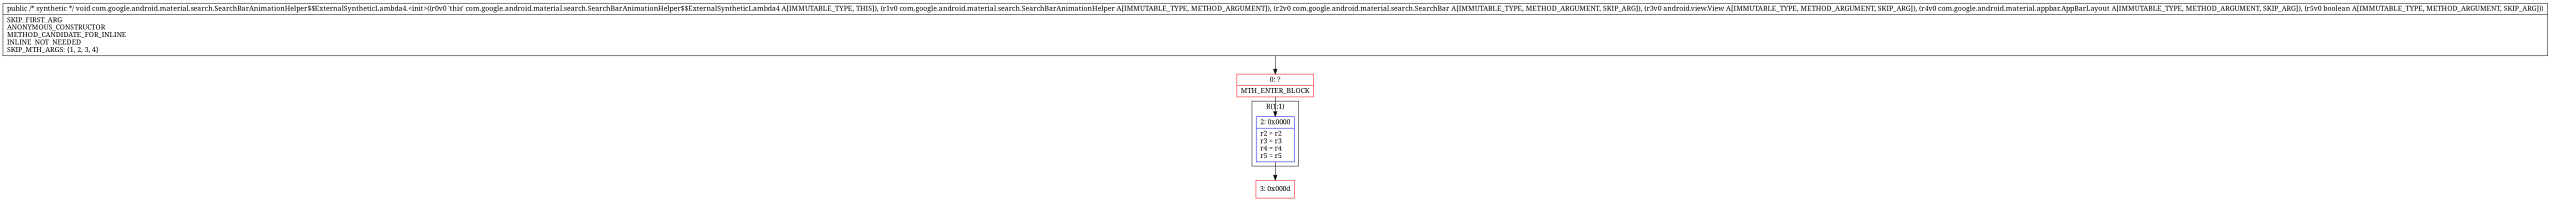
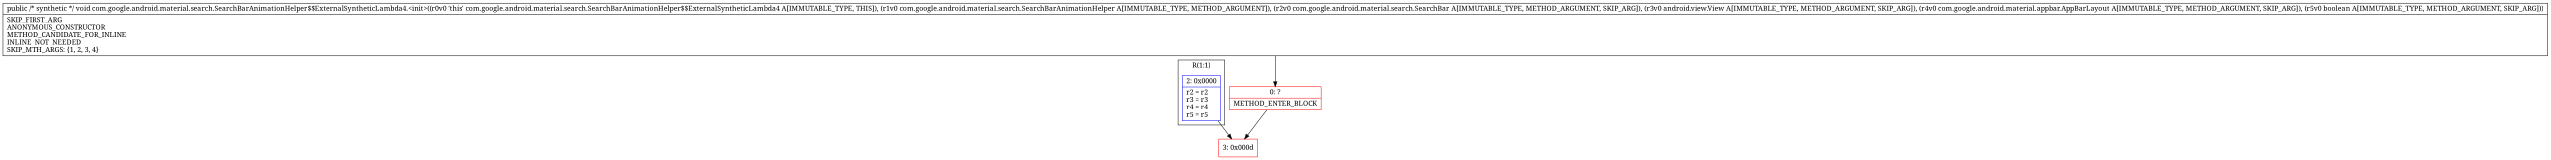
node "0: ?": text "MTH_ENTER_BLOCK" -> "METHOD_ENTER_BLOCK"
edge "0: ?" -> "2: 0x0000": now "0: ?" -> "3: 0x000d"
